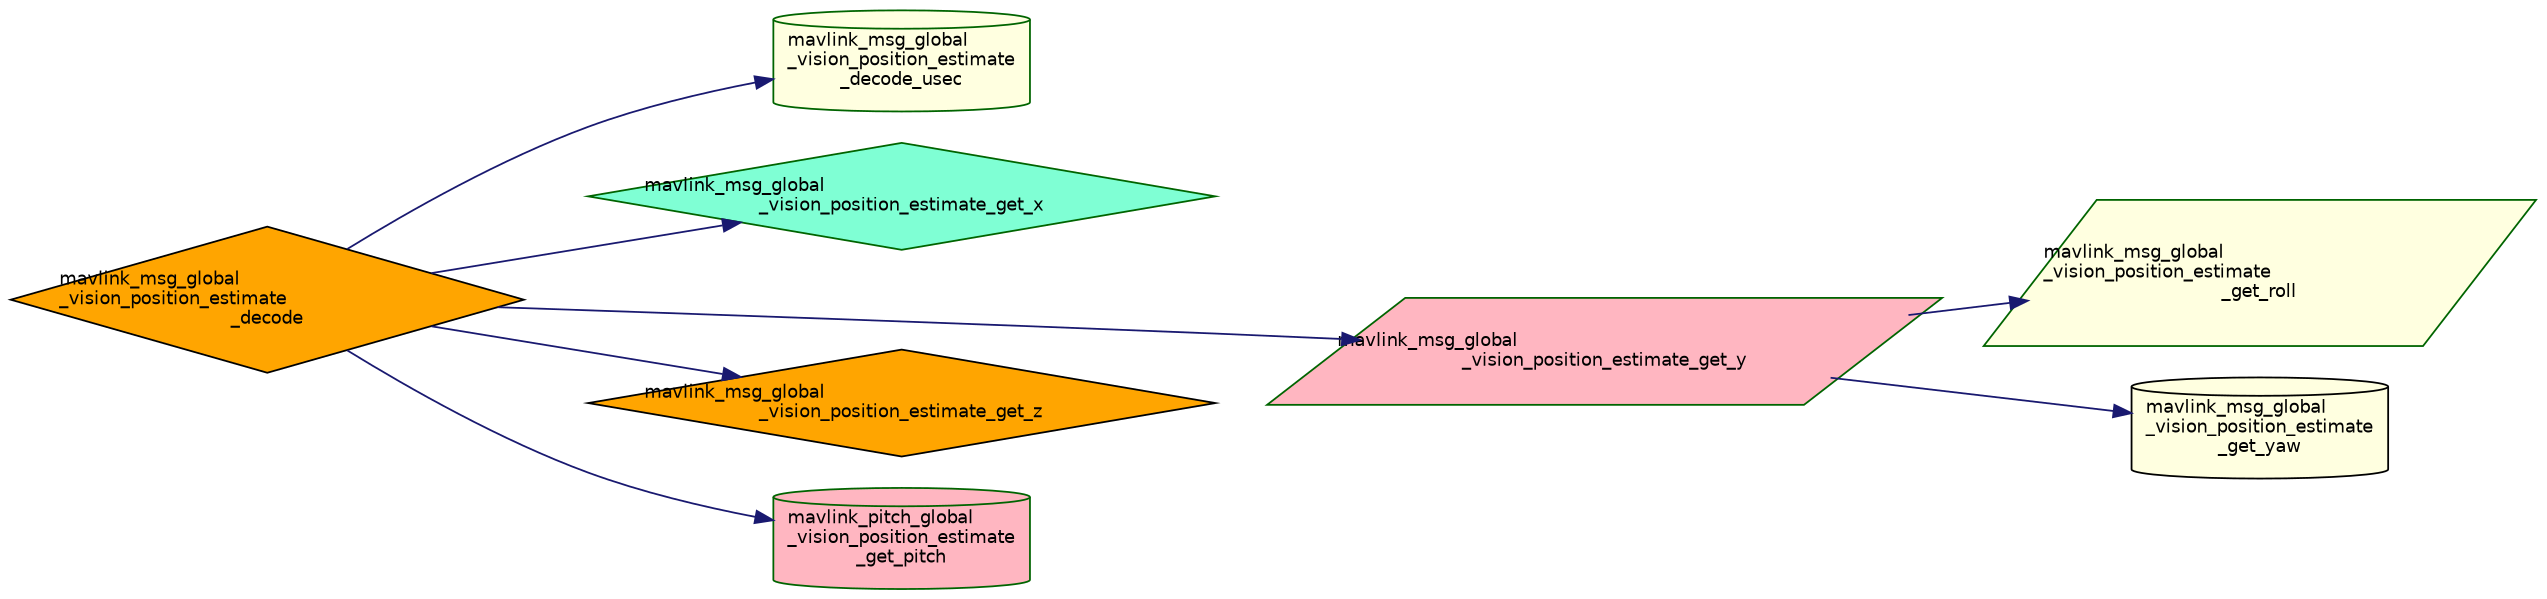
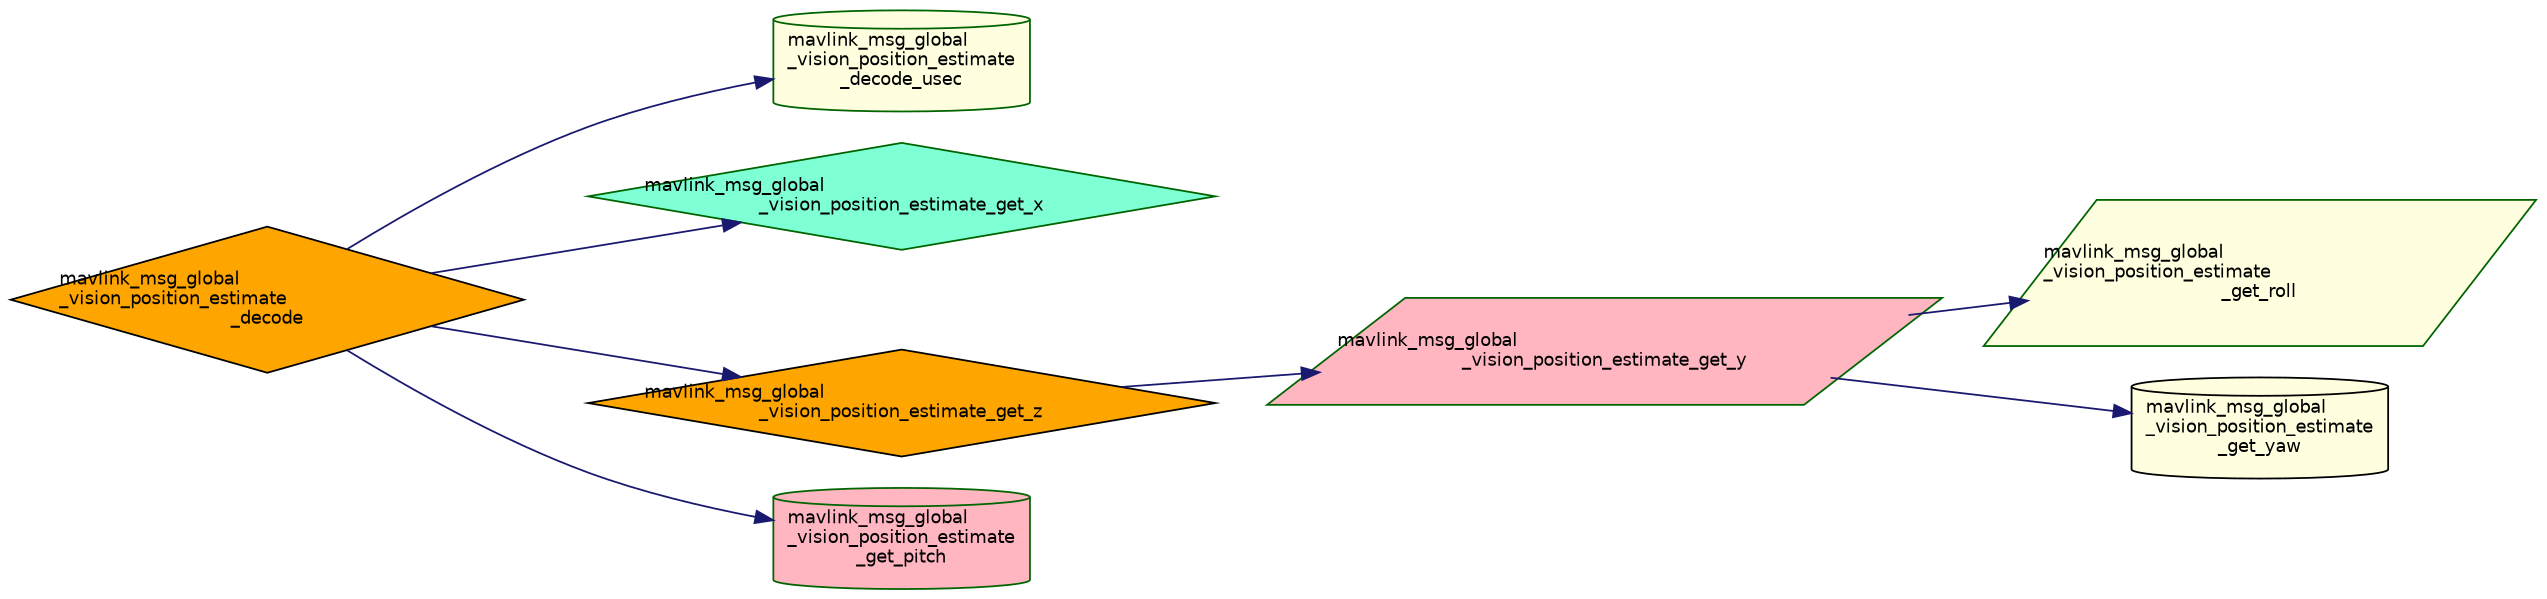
edge "mavlink_msg_global _vision_position_estimate _decode" -> "mavlink_msg_global _vision_position_estimate_get_y": now "mavlink_msg_global _vision_position_estimate_get_z" -> "mavlink_msg_global _vision_position_estimate_get_y"
node "mavlink_pitch_global _vision_position_estimate _get_pitch": label "mavlink_pitch_global _vision_position_estimate _get_pitch" -> "mavlink_msg_global _vision_position_estimate _get_pitch"
